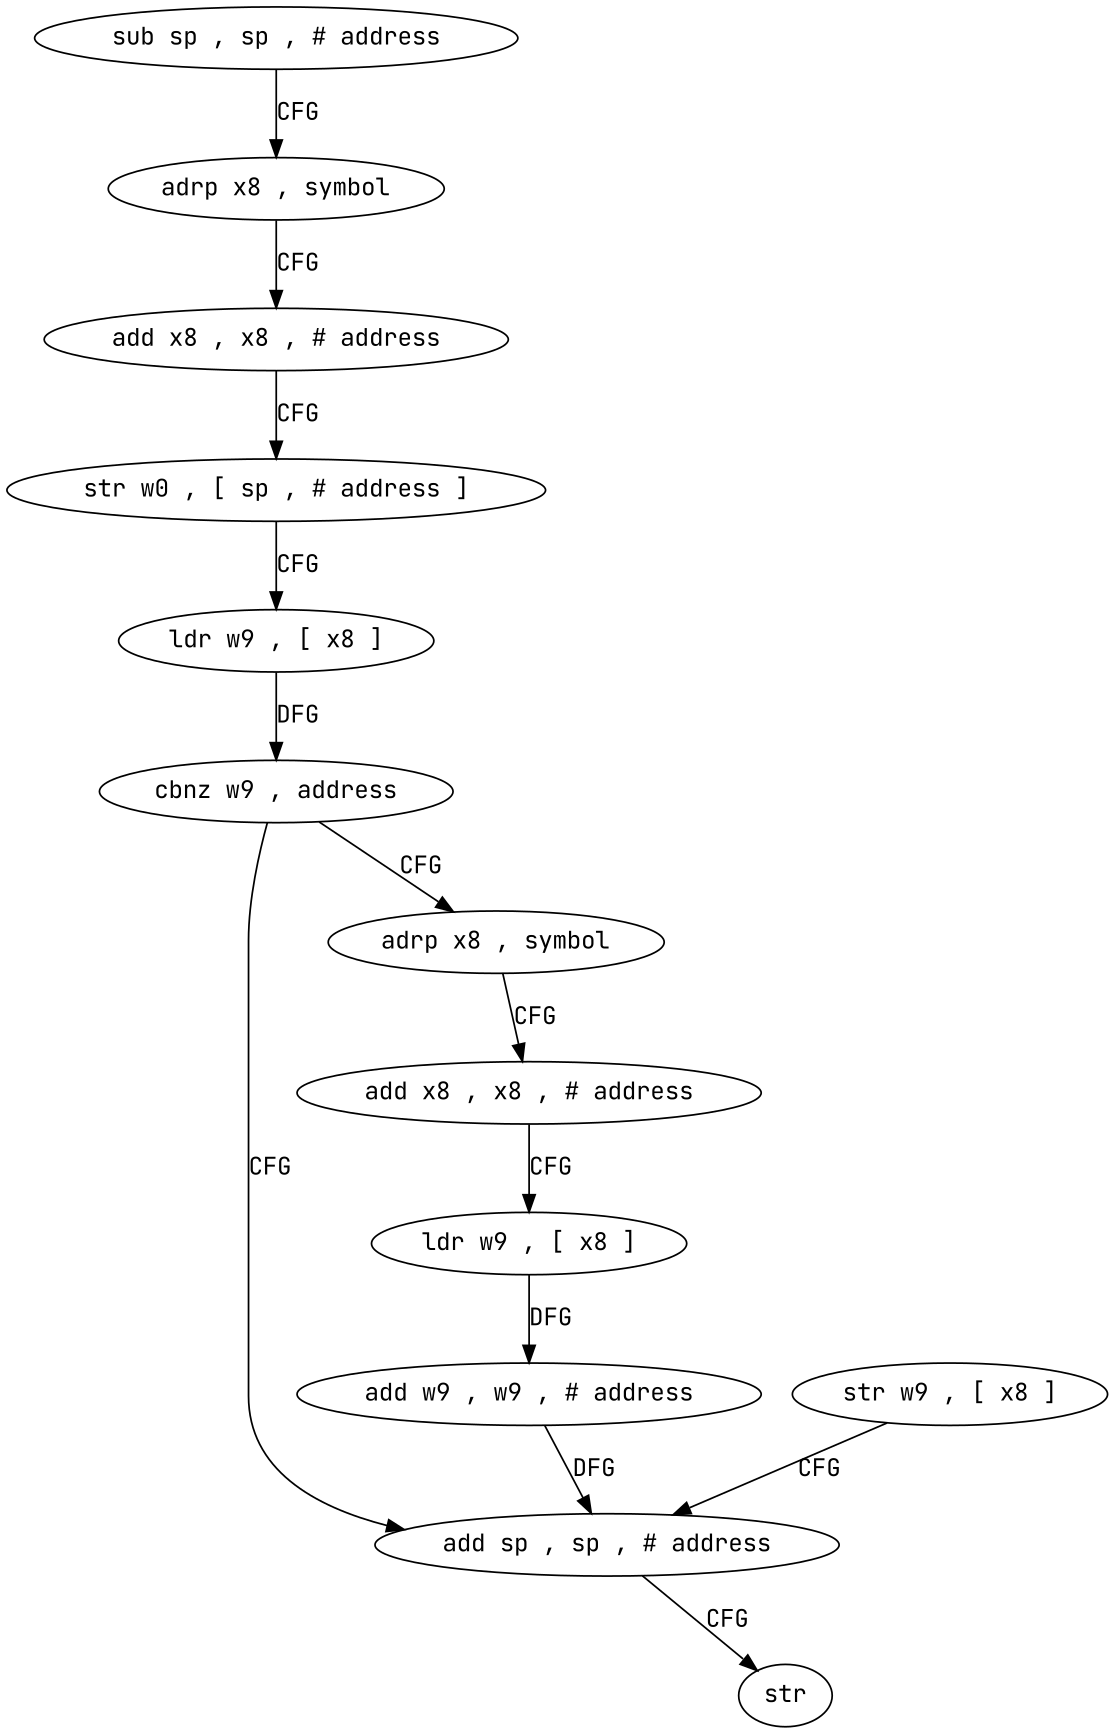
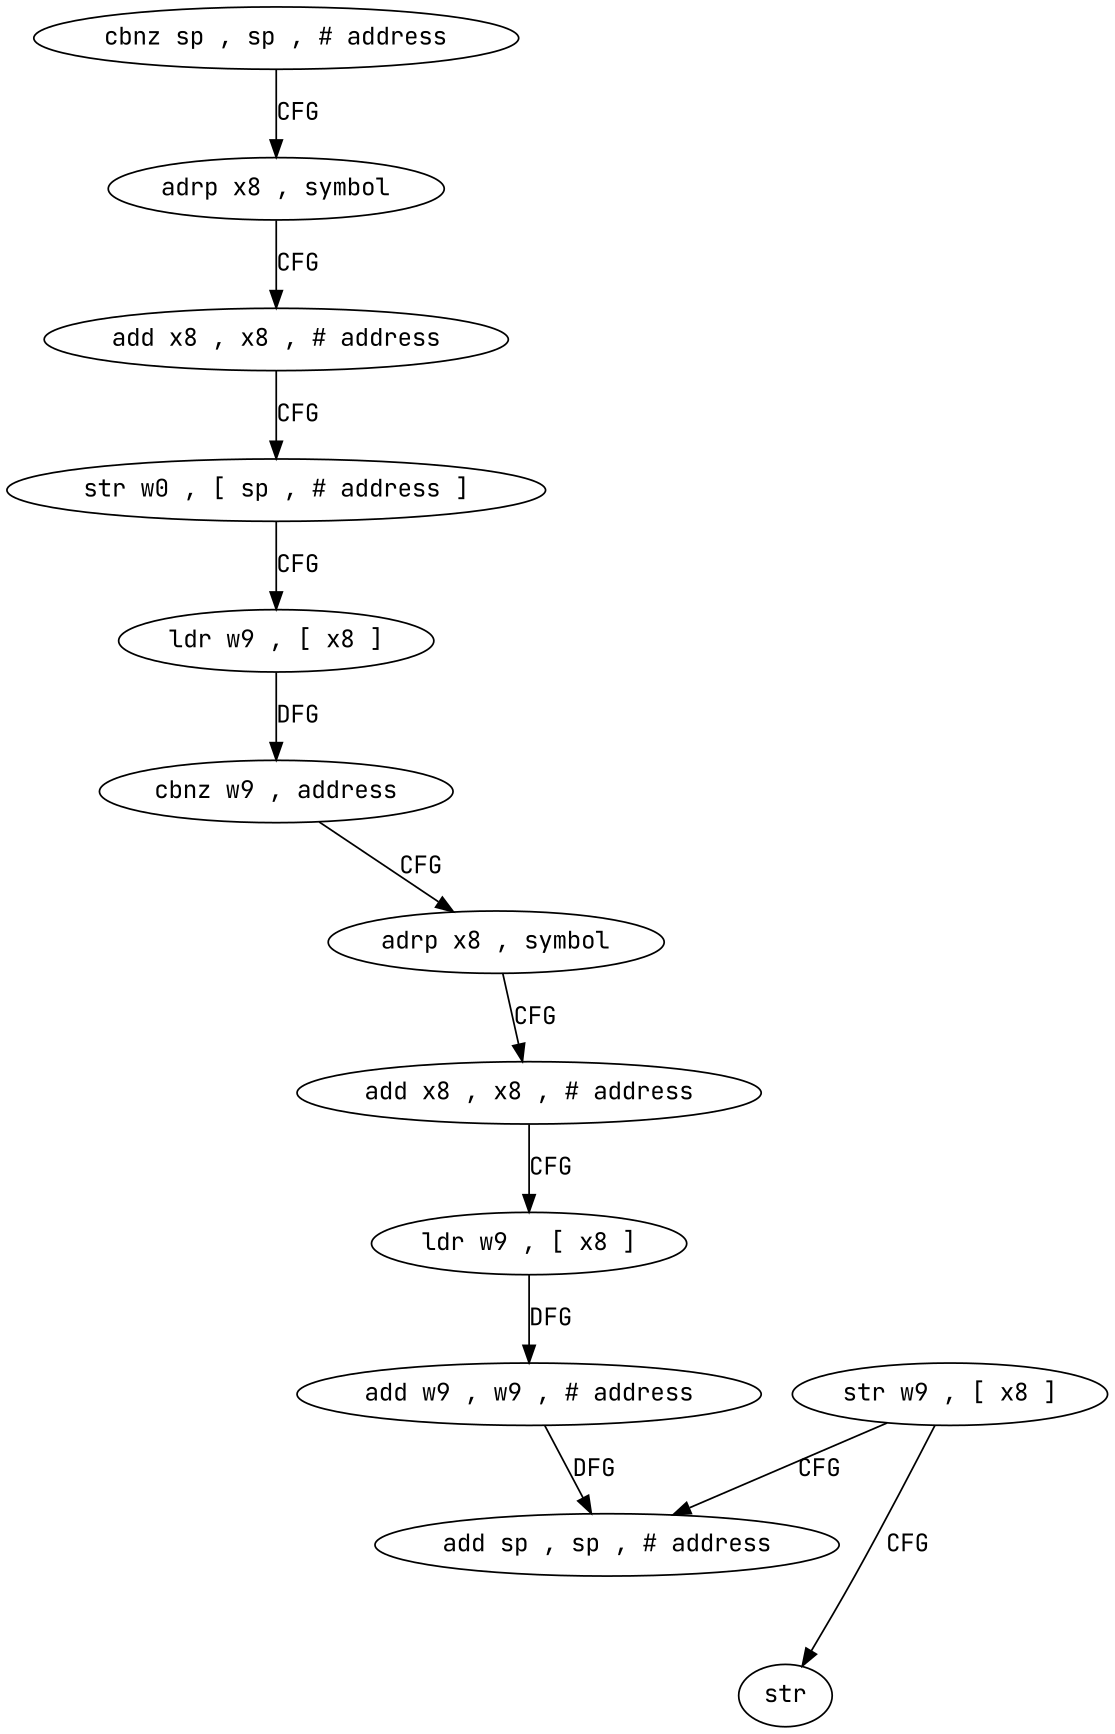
node "sub sp , sp , # address": label "sub sp , sp , # address" -> "cbnz sp , sp , # address"
edge "cbnz w9 , address" -> "add sp , sp , # address": removed, label "CFG"
edge "add sp , sp , # address" -> "str": now "str w9 , [ x8 ]" -> "str"
